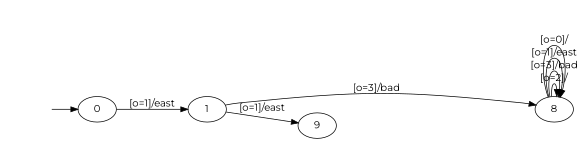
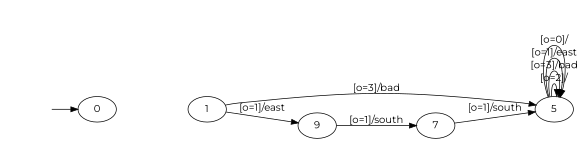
edge "0" -> "1": removed, label "[o=1]/east"
node "8": label "8" -> "5"
node "7": added
